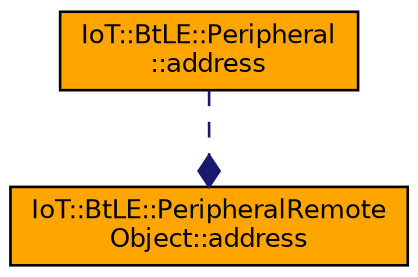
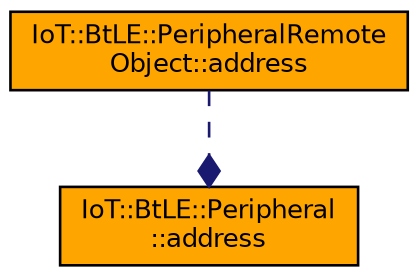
edge "IoT::BtLE::Peripheral ::address" -> "IoT::BtLE::PeripheralRemote Object::address": reversed
